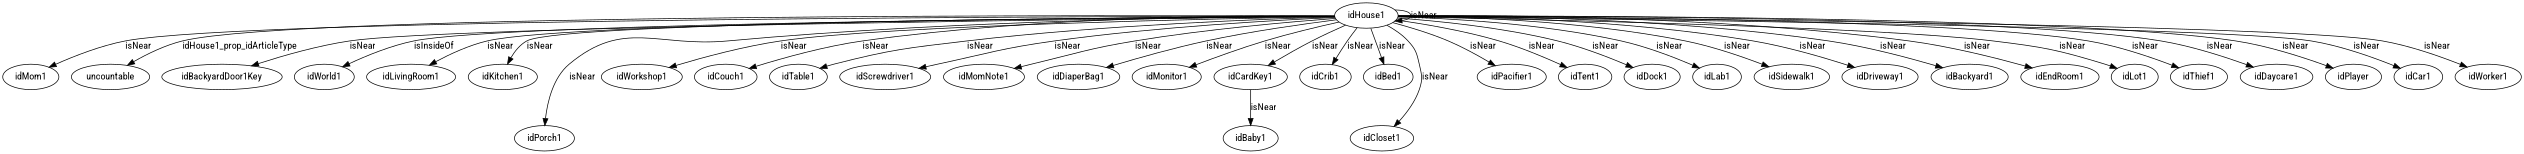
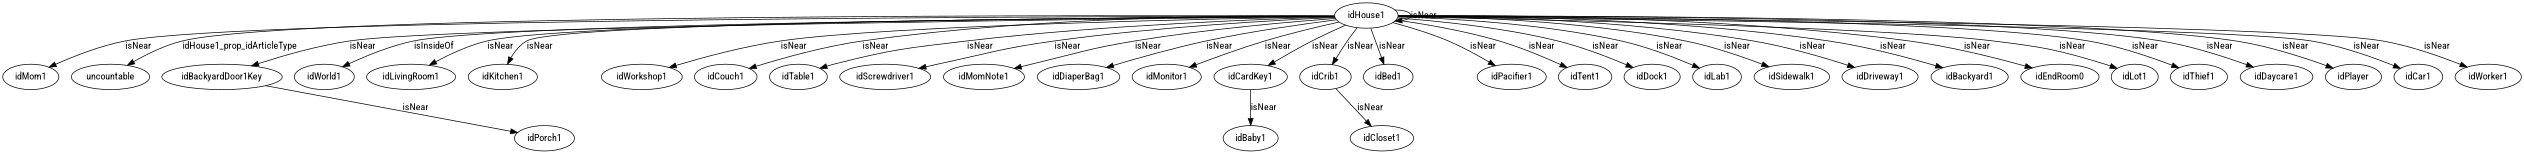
edge "idHouse1" -> "idPorch1": now "idBackyardDoor1Key" -> "idPorch1"
edge "idHouse1" -> "idCloset1": now "idCrib1" -> "idCloset1"
node "idEndRoom1": label "idEndRoom1" -> "idEndRoom0"
